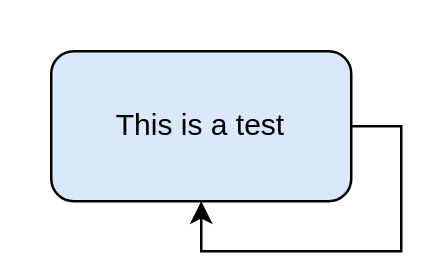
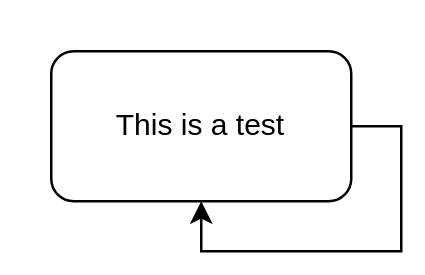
node "This is a test": fillcolor #dae8fc -> #ffffff
